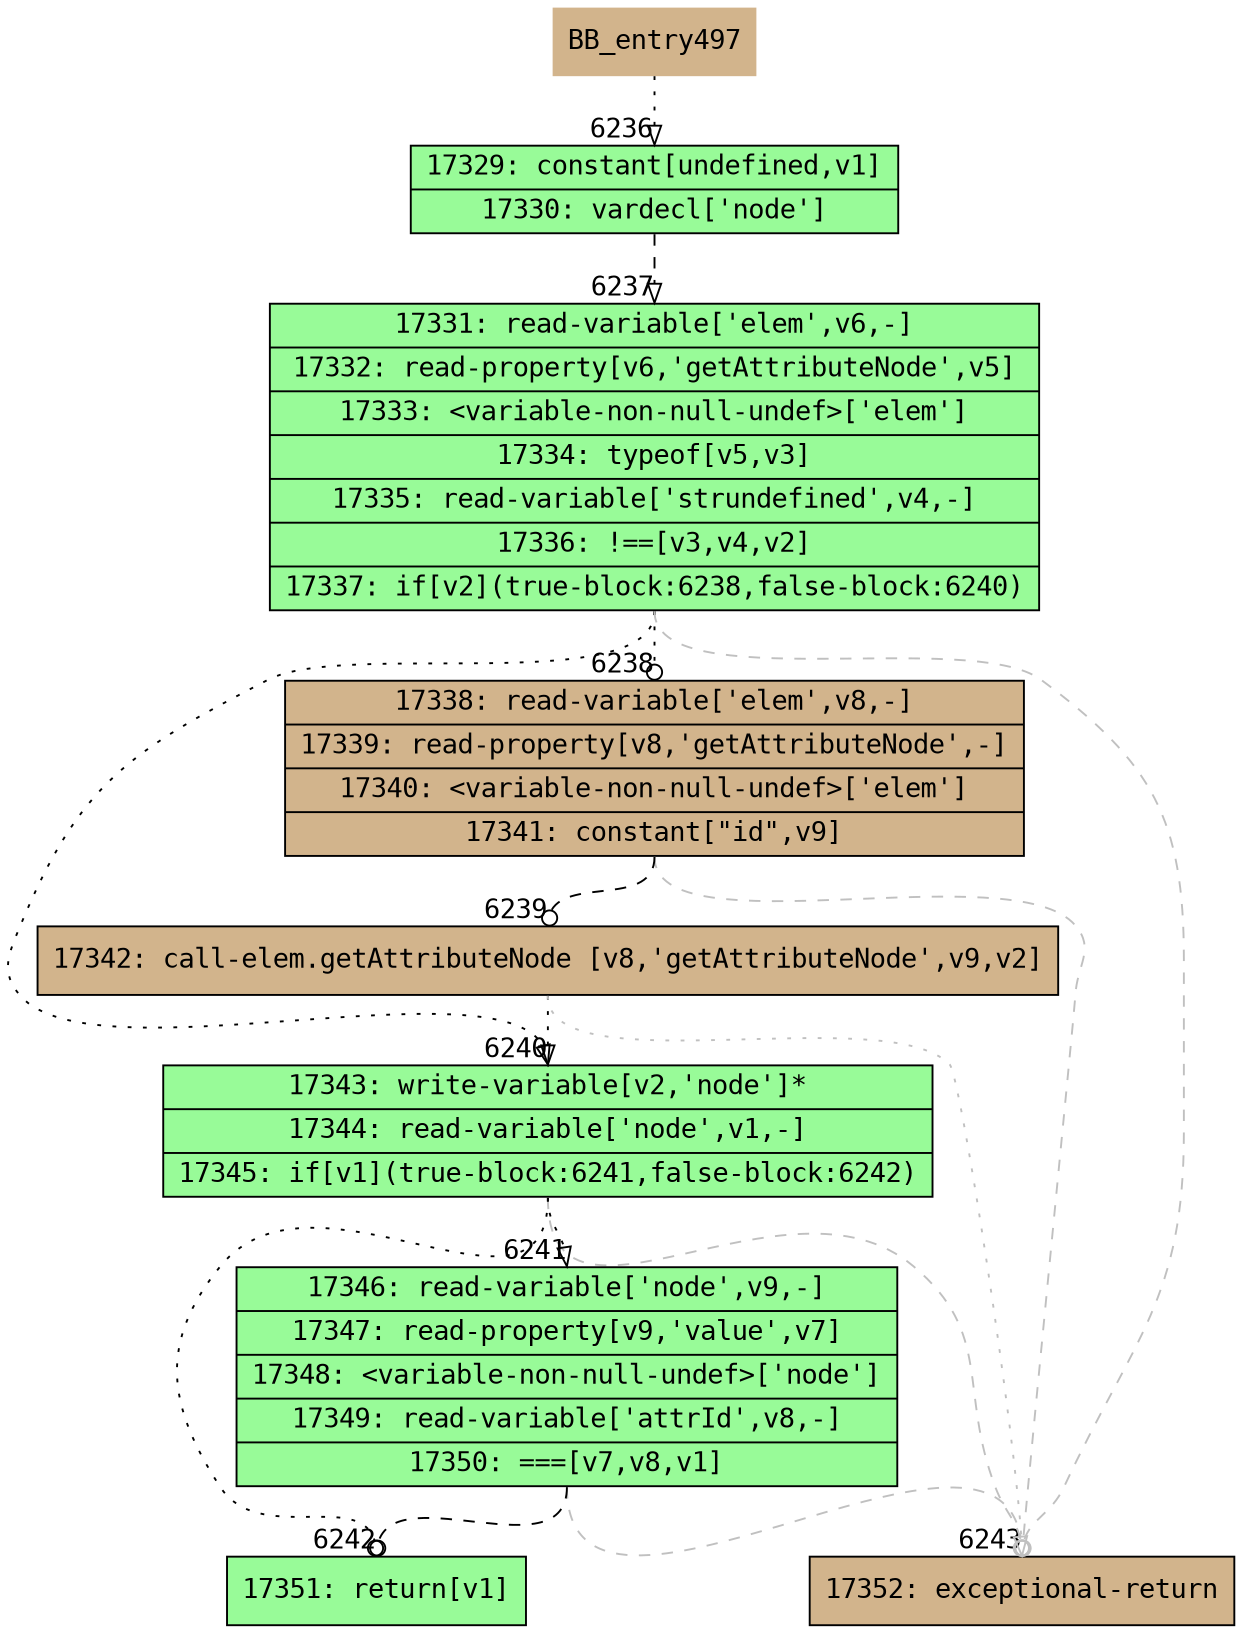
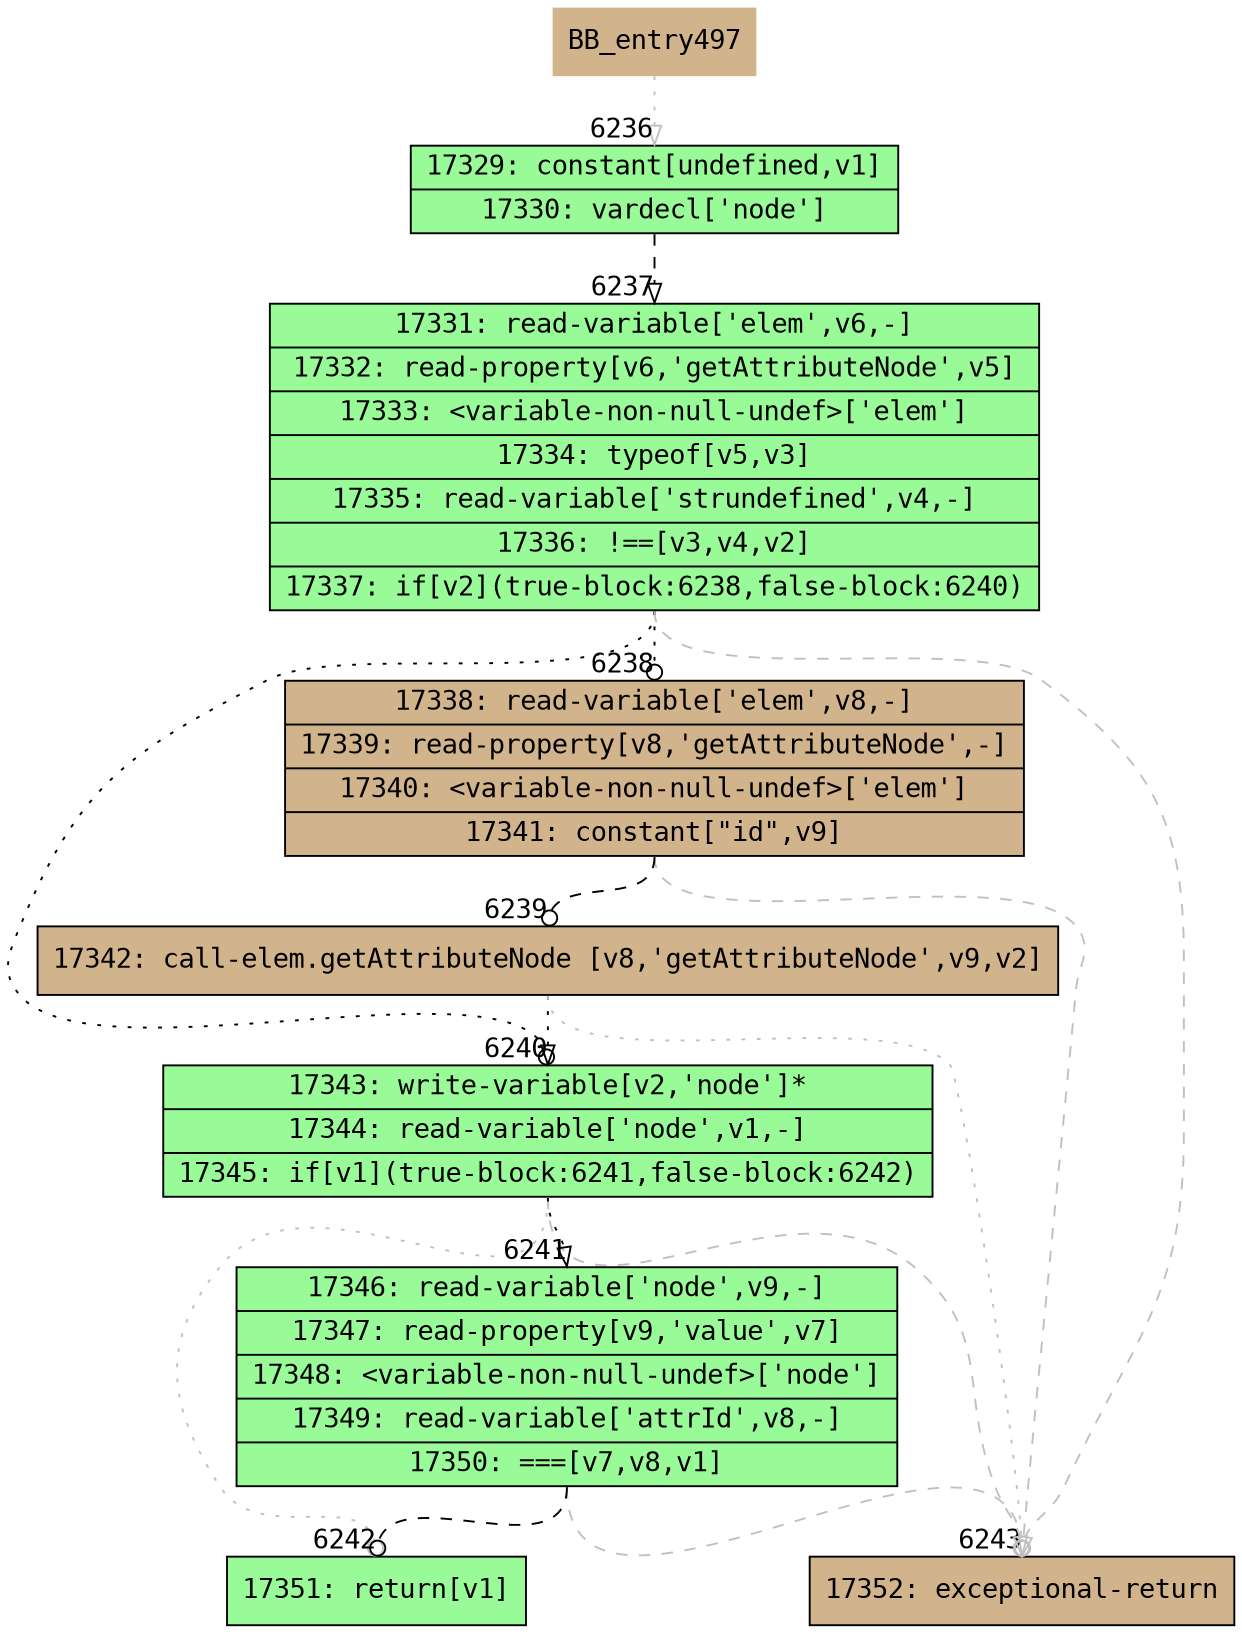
edge "BB_entry497" -> "17329: constant[undefined,v1]": color black -> gray
edge "17331: read-variable['elem',v6,-]" -> "17343: write-variable[v2,'node']*": arrowhead onormal -> odot
edge "17331: read-variable['elem',v6,-]" -> "17352: exceptional-return": arrowhead odot -> onormal
edge "17343: write-variable[v2,'node']*" -> "17351: return[v1]": color black -> gray
